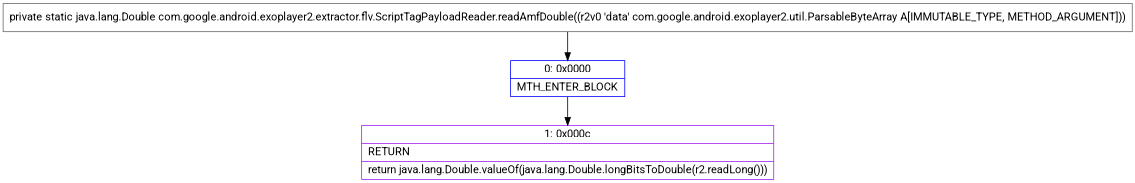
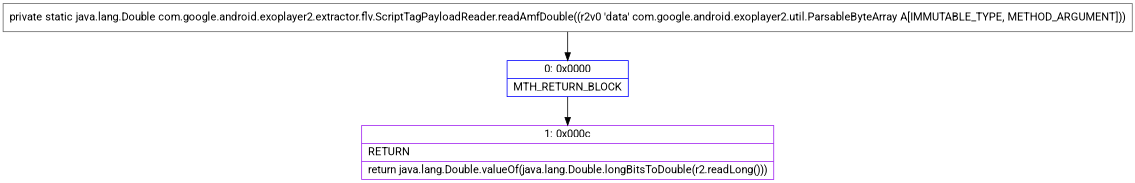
node "0: 0x0000": text "MTH_ENTER_BLOCK" -> "MTH_RETURN_BLOCK"
